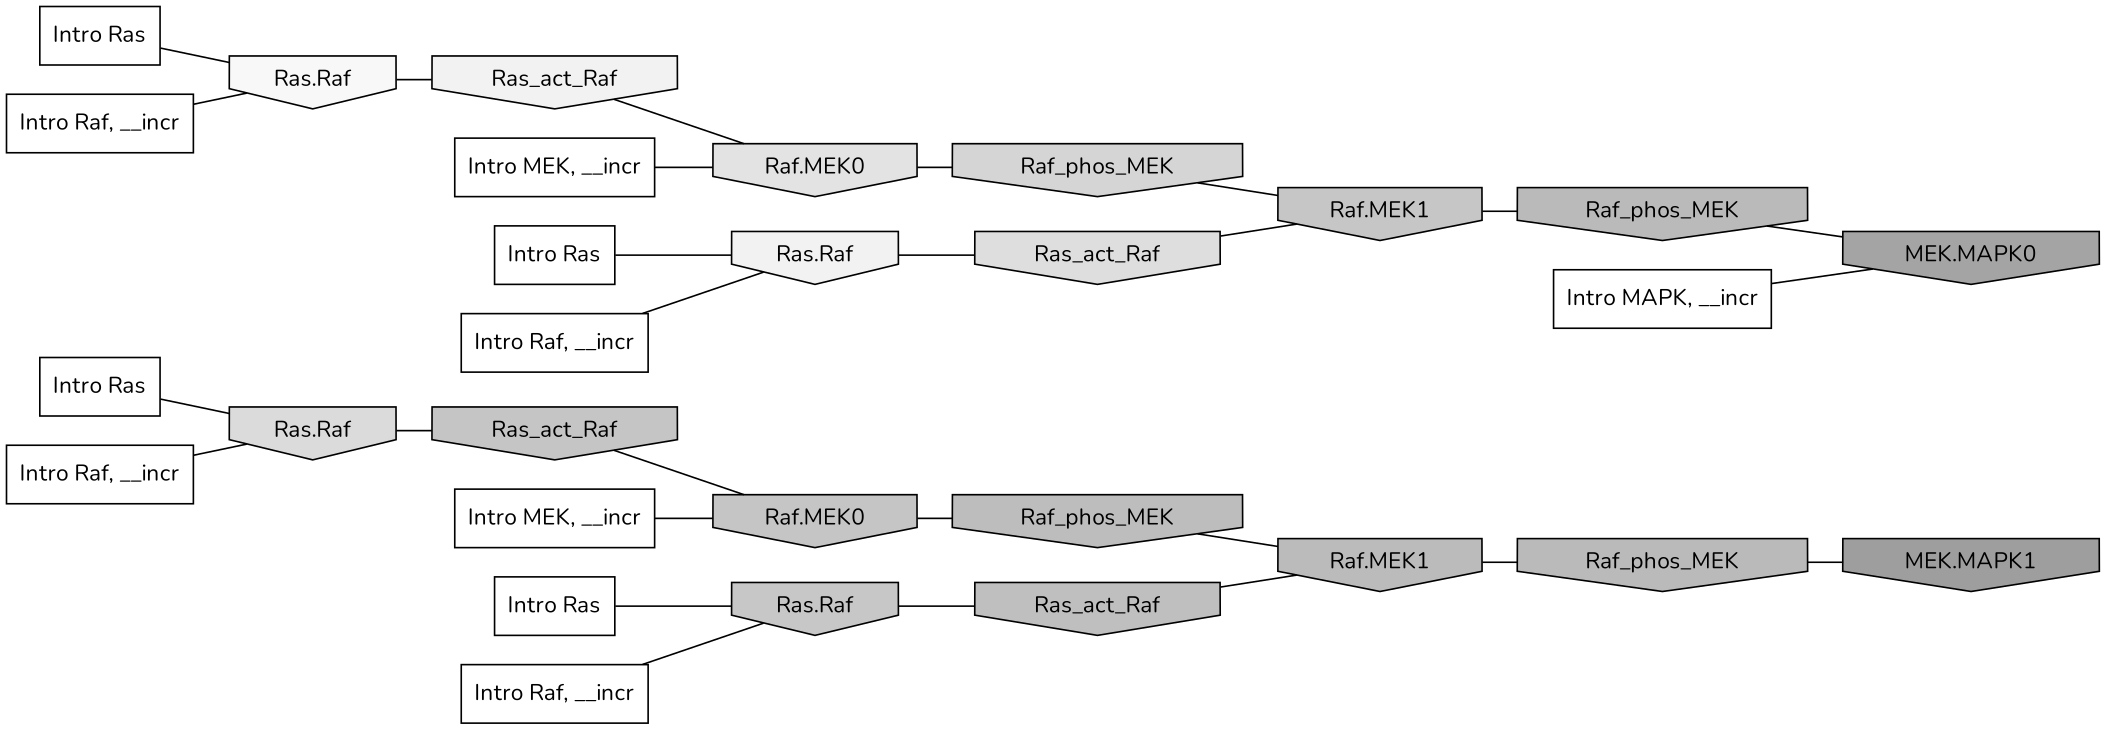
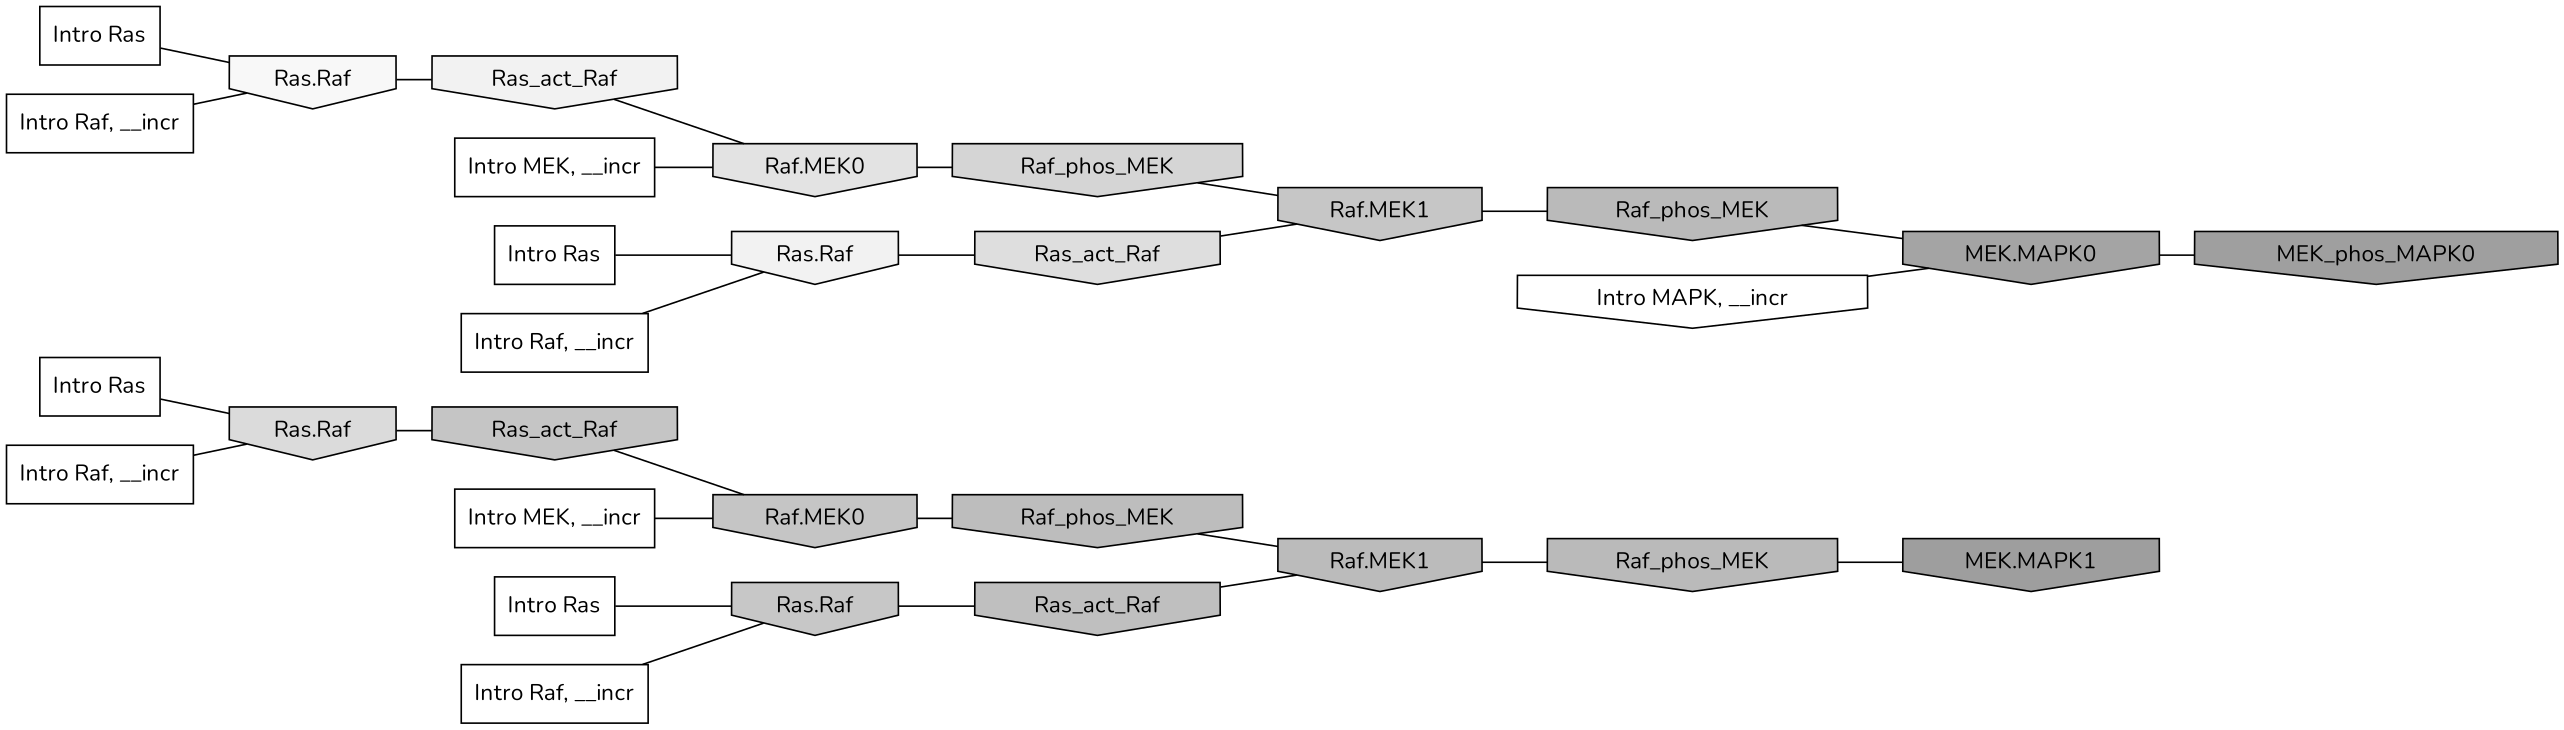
node "MEK_phos_MAPK0": added
node "Intro MAPK, __incr": shape box -> invhouse
